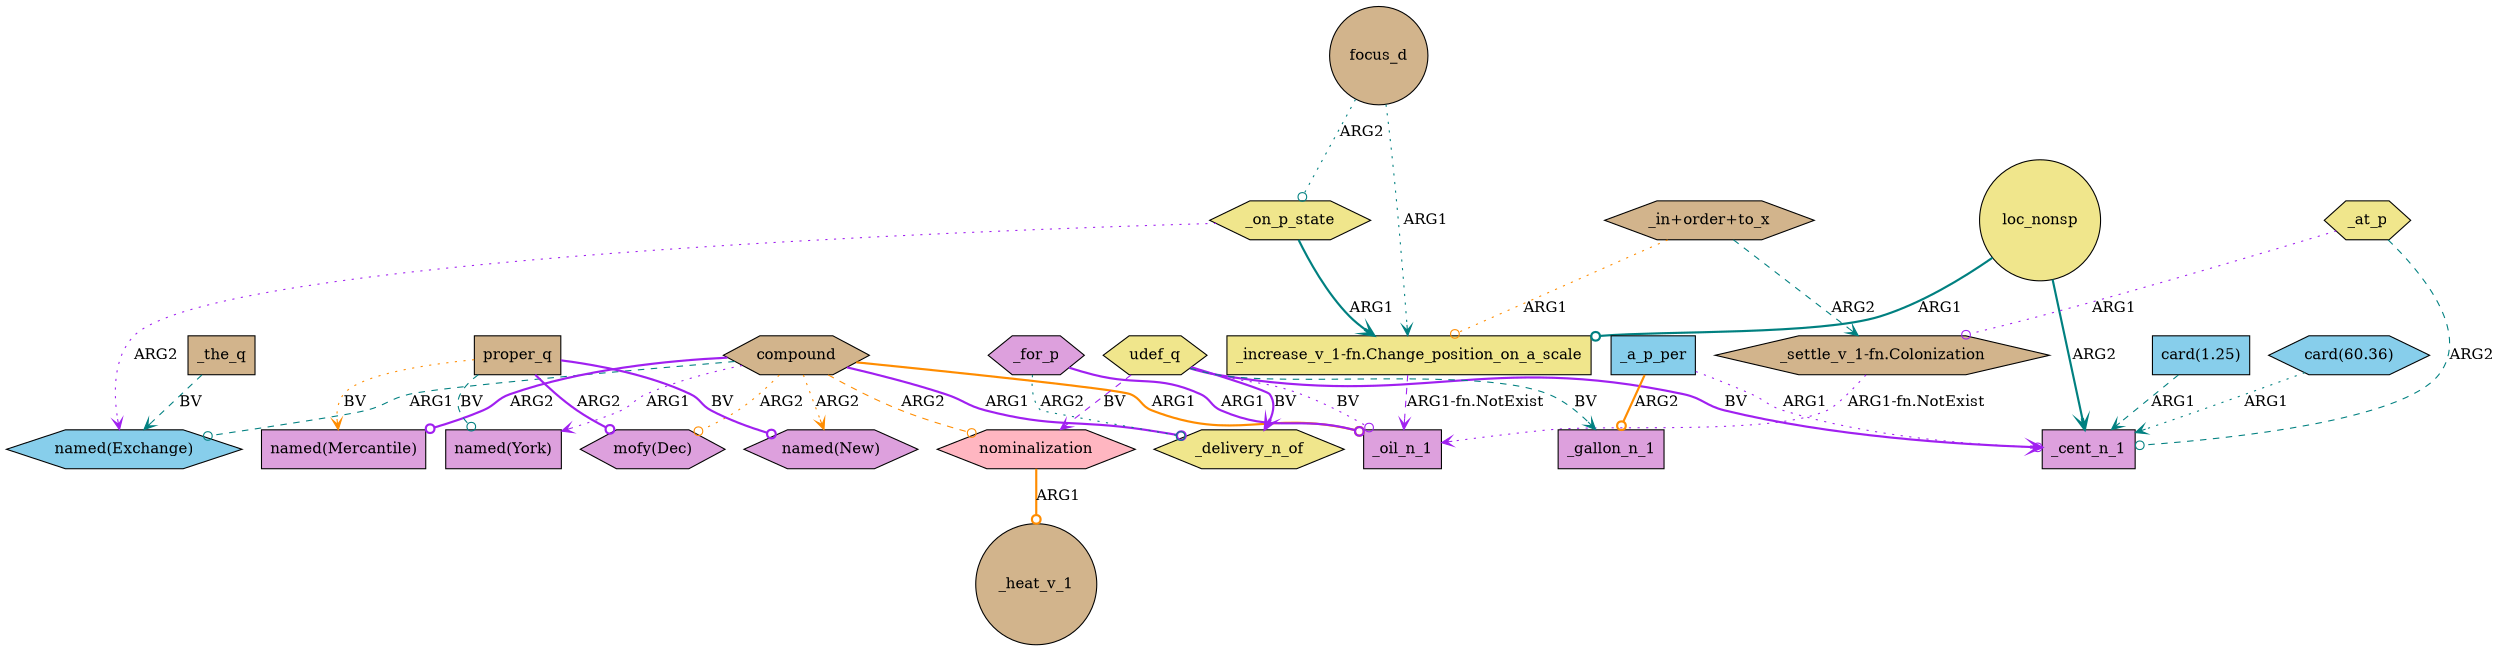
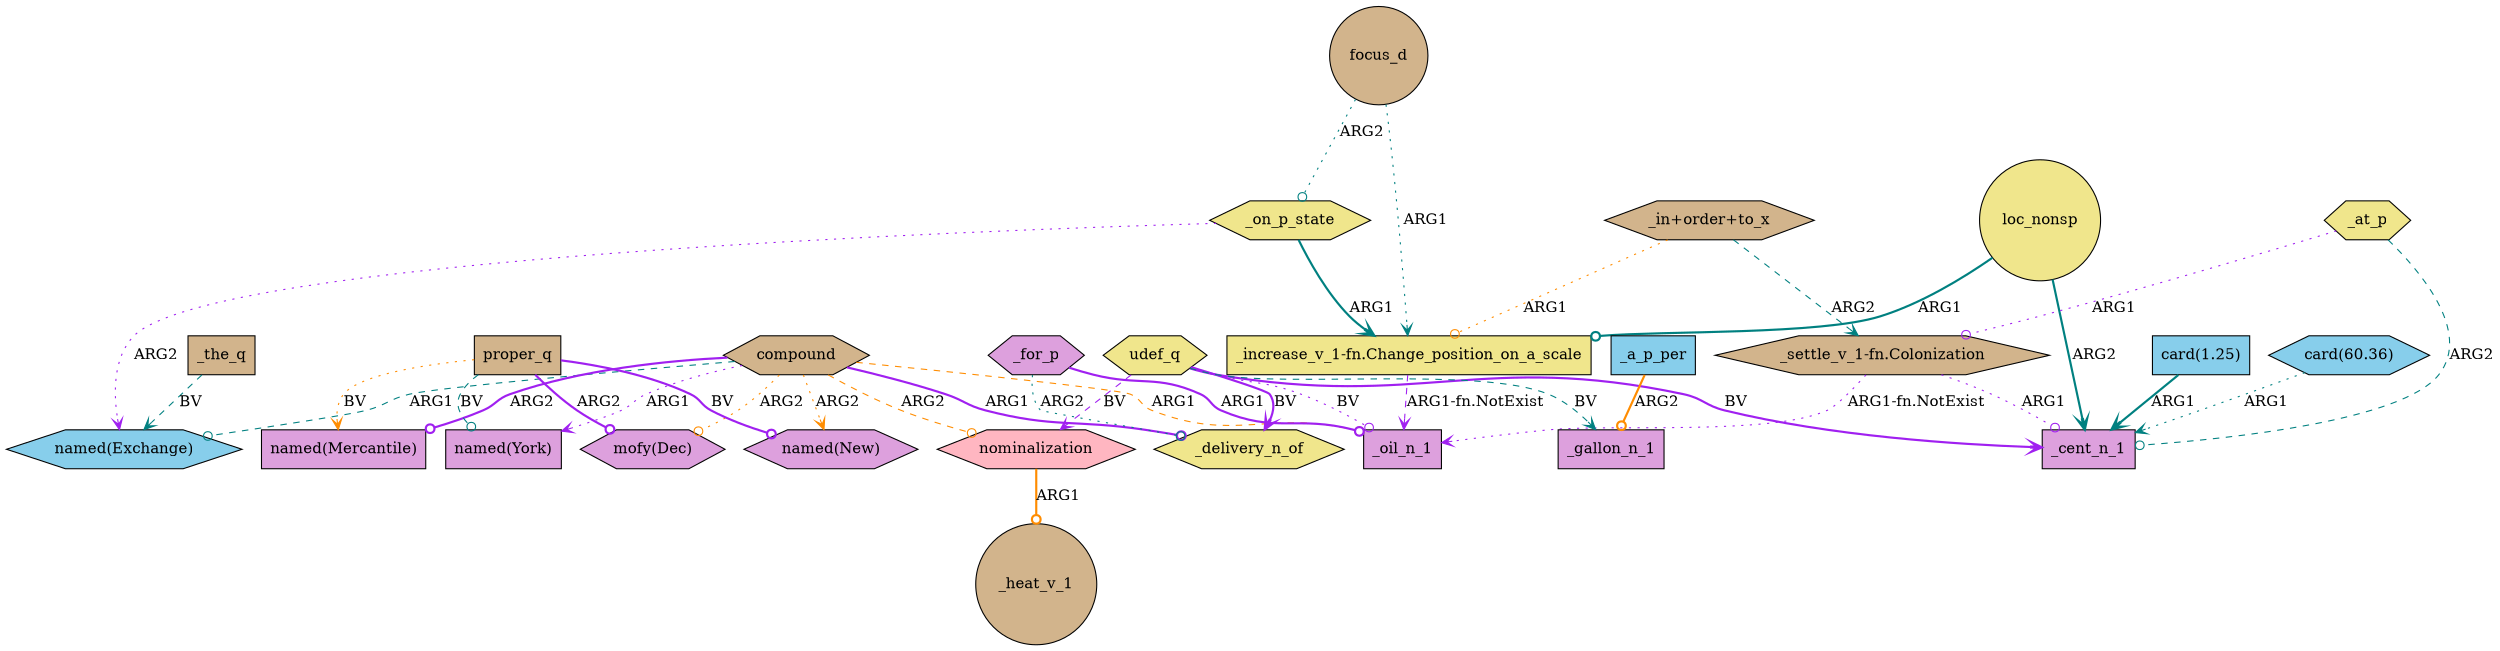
edge "compound" -> "_oil_n_1": style bold -> dashed
edge "card(1.25)" -> "_cent_n_1": style dashed -> bold
edge "_a_p_per" -> "_cent_n_1": now "_settle_v_1-fn.Colonization" -> "_cent_n_1"
